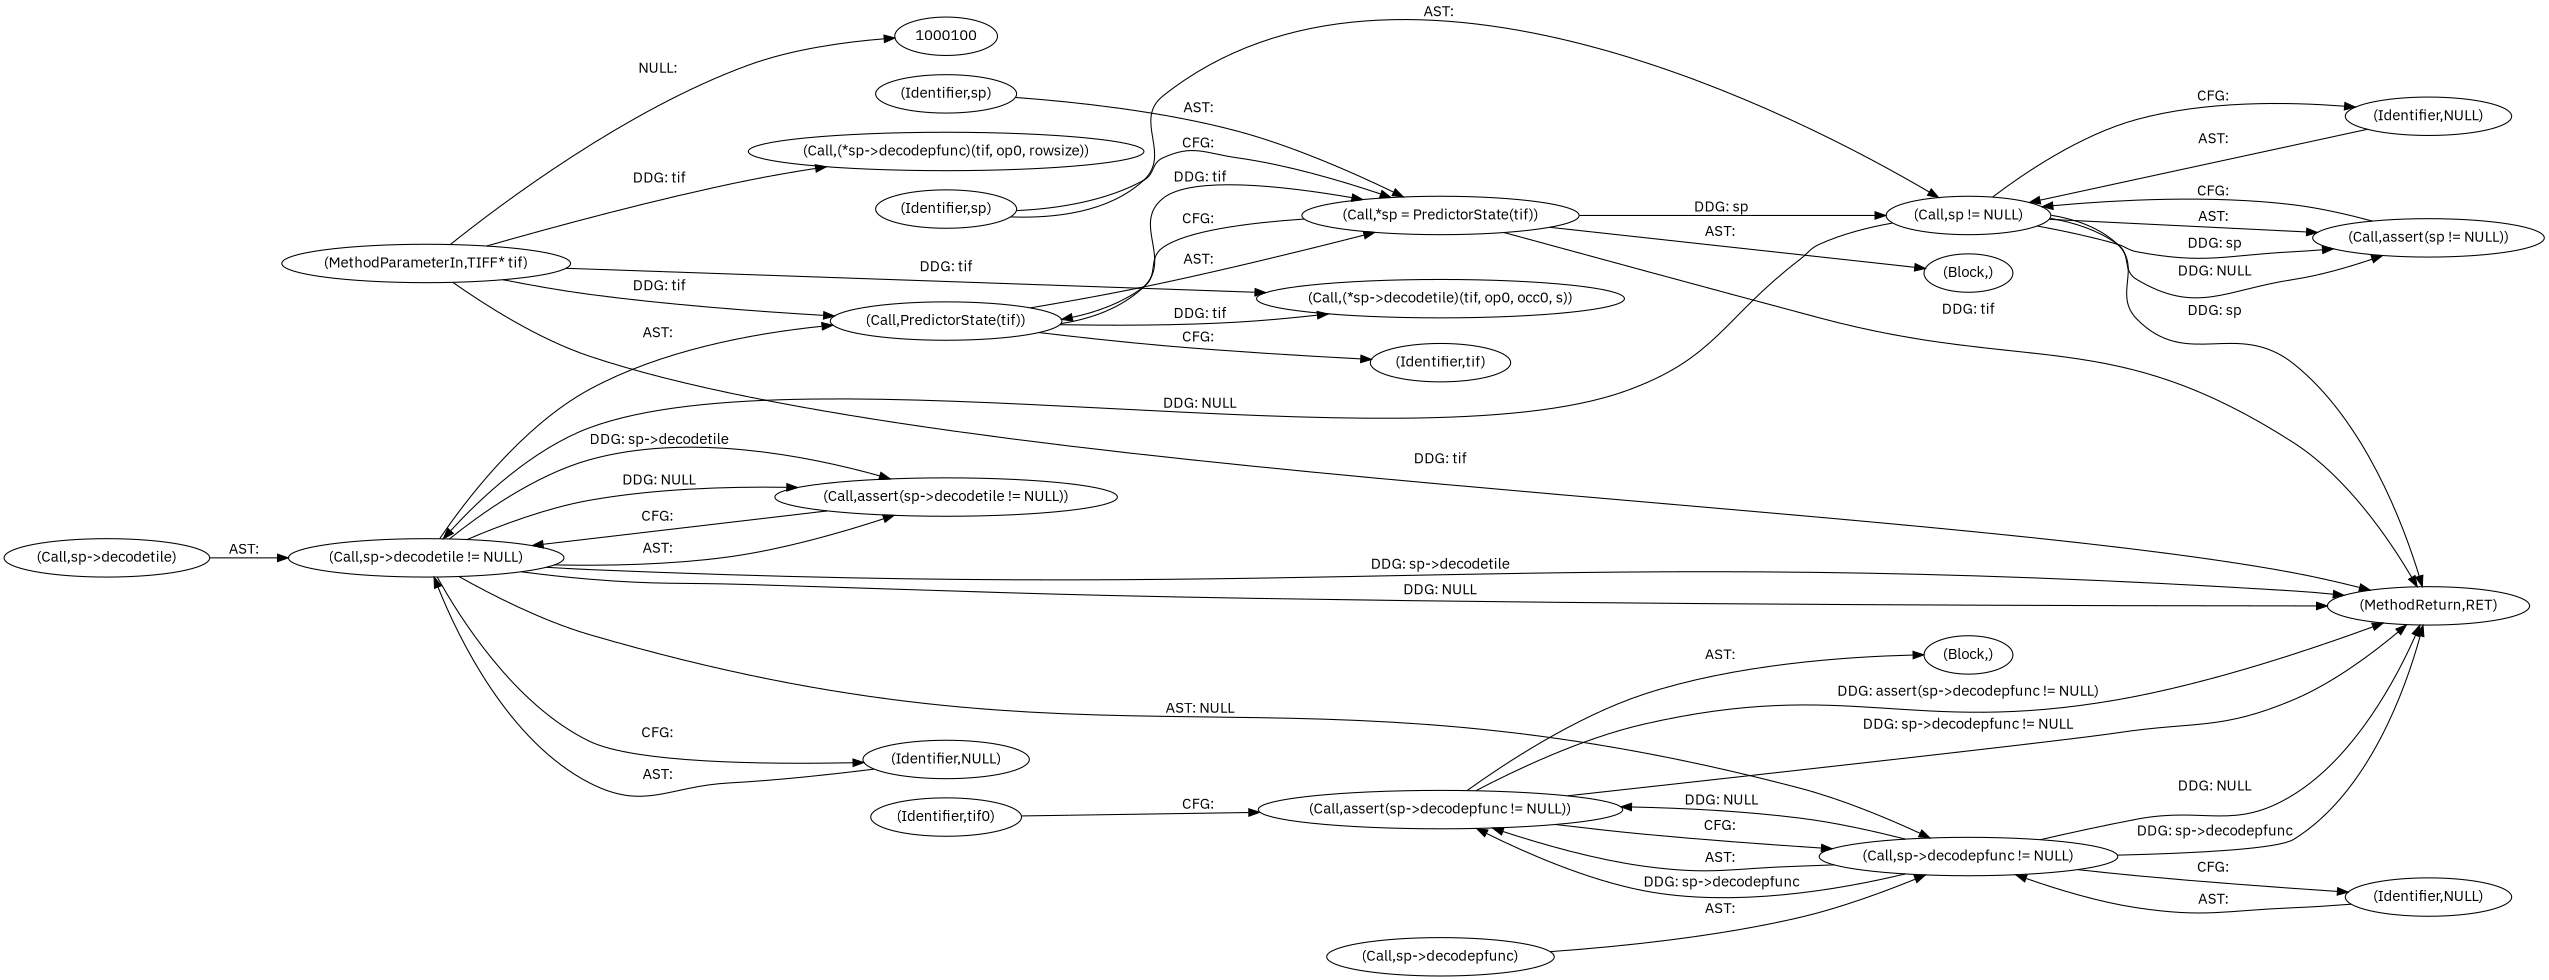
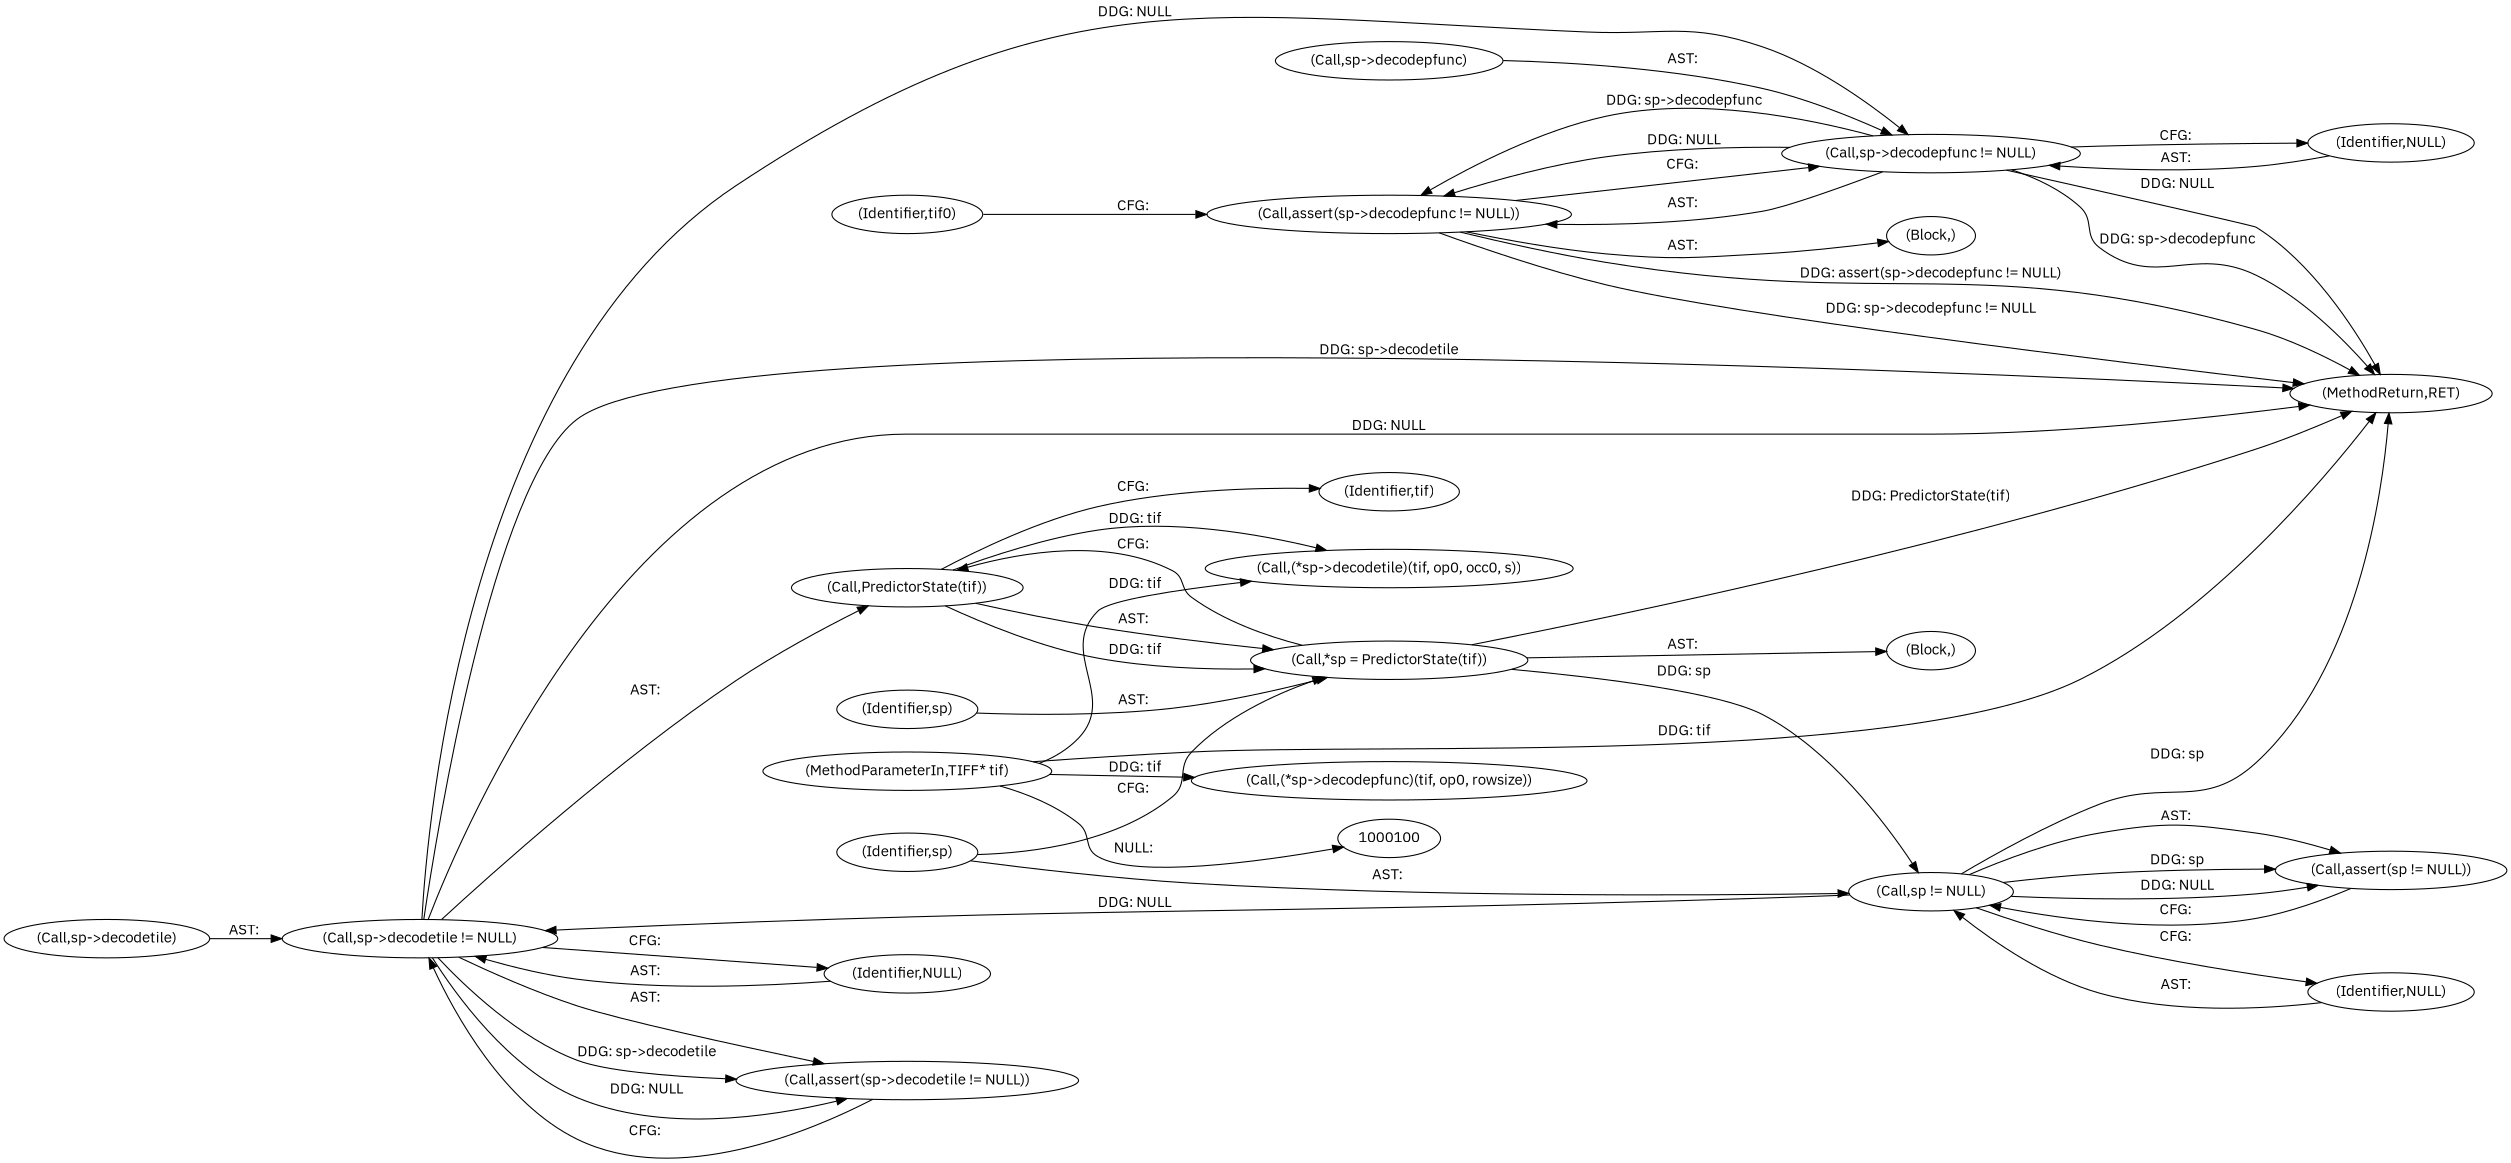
edge "(MethodParameterIn,TIFF* tif)" -> "(Call,PredictorState(tif))": removed, label "DDG: tif"
edge "(Call,*sp = PredictorState(tif))" -> "(MethodReturn,RET)": label "DDG: tif" -> "DDG: PredictorState(tif)"
edge "(Call,sp->decodetile != NULL)" -> "(Call,sp->decodepfunc != NULL)": label "AST: NULL" -> "DDG: NULL"
